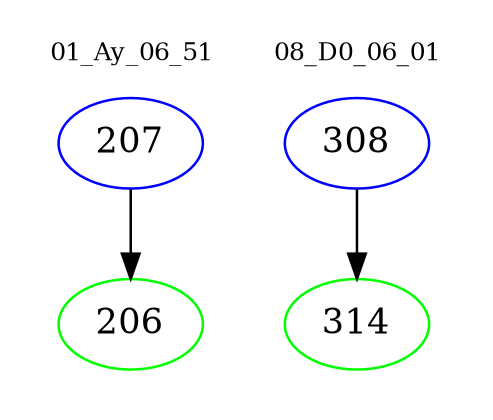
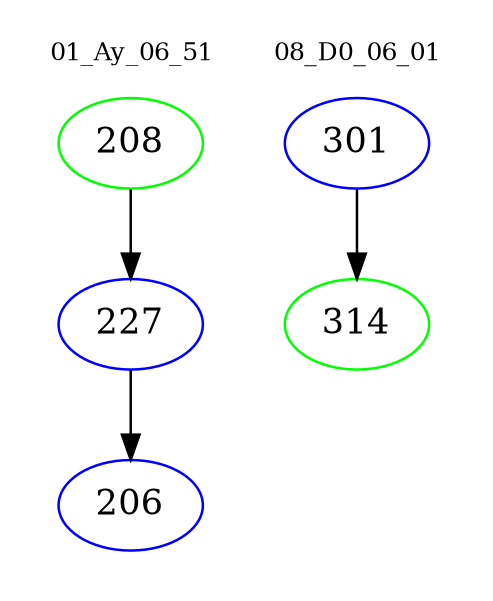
node "208": added
node "207": label "207" -> "227"
node "308": label "308" -> "301"
node "206": color green -> blue
